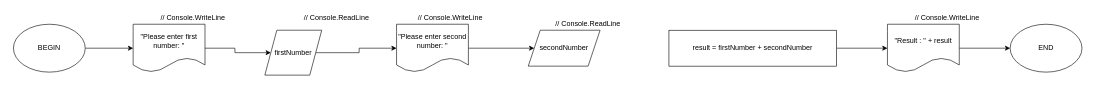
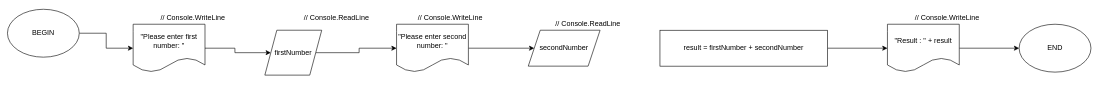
node "BEGIN": moved (48, 48) -> (42, 33)
node "result = firstNumber + secondNumber": moved (753, 48) -> (744, 48)
node "END": moved (1047, 48) -> (1056, 48)
